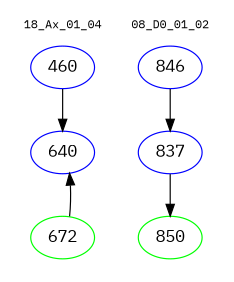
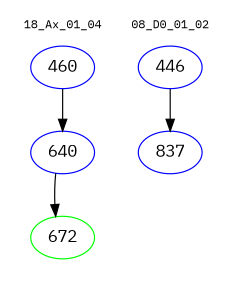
node "846": label "846" -> "446"
edge "672" -> "640": reversed
node "850": removed
